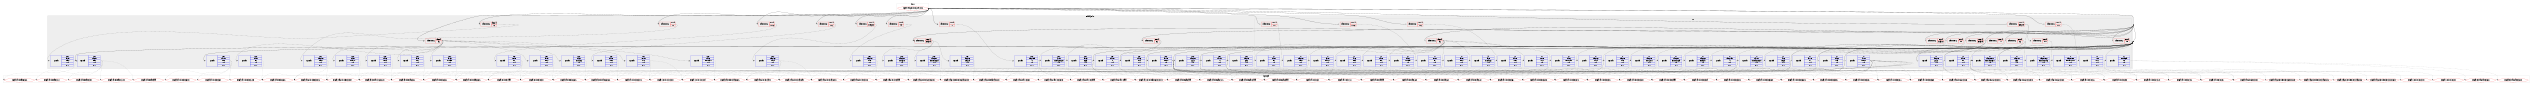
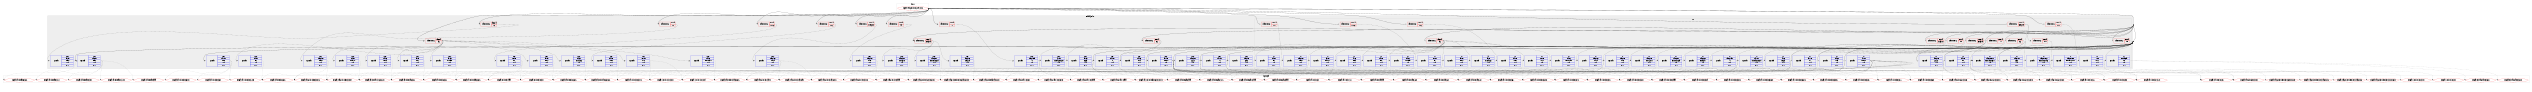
node "portage://dev-libs/glib-2.78.6": removed
